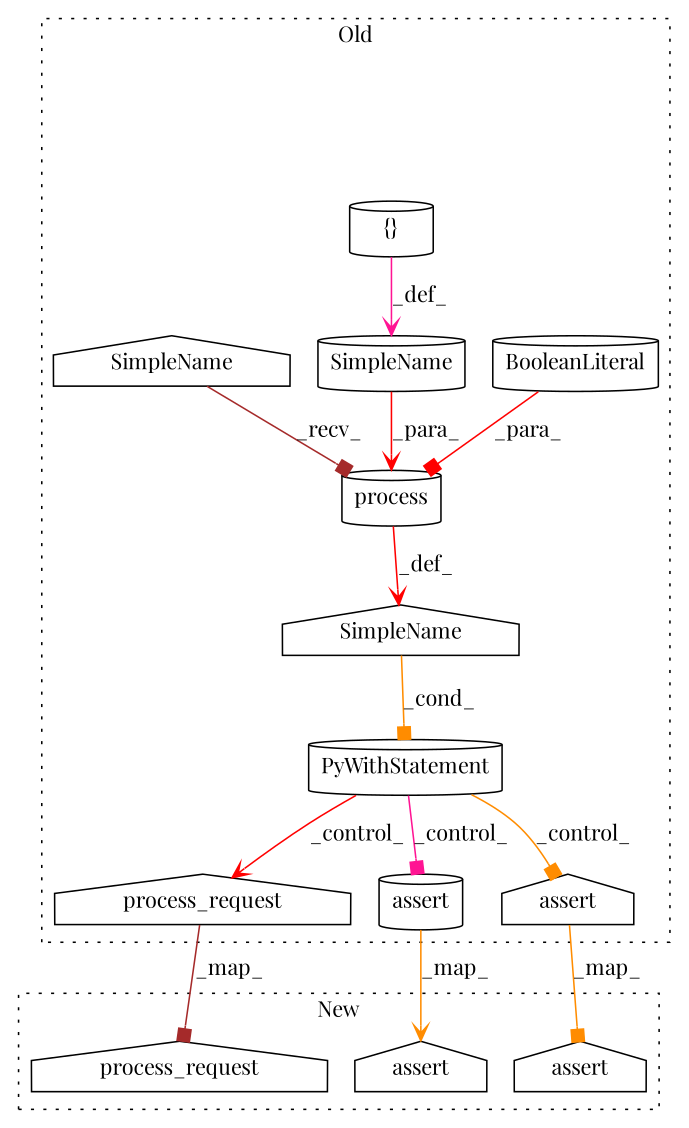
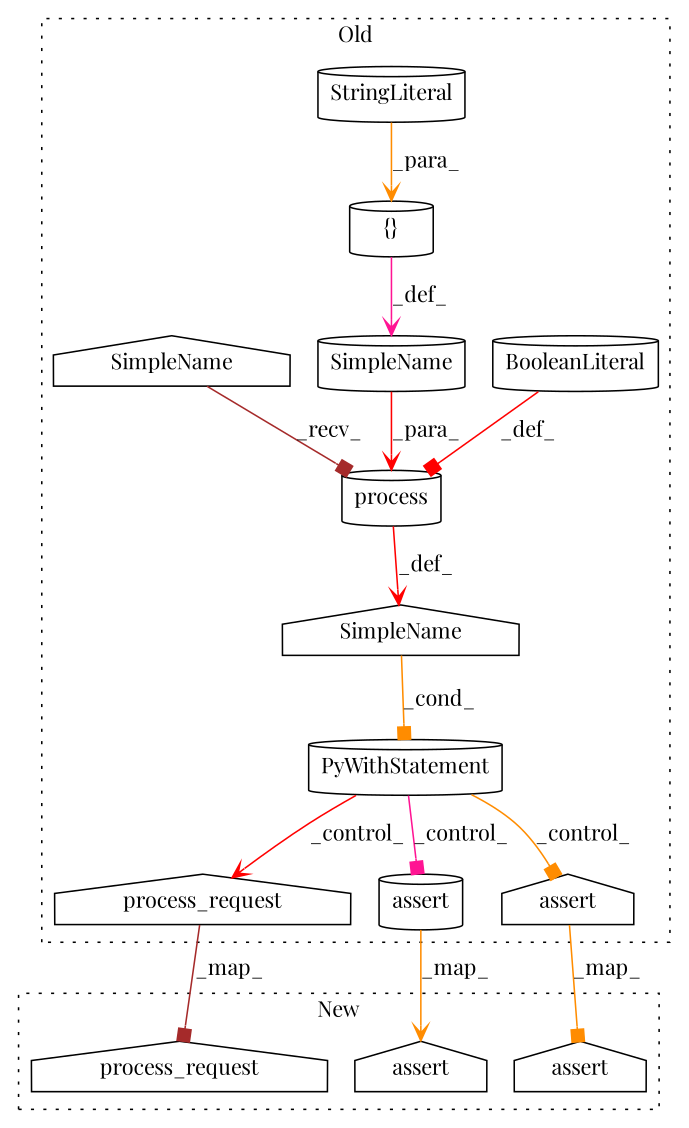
node "StringLiteral": added
edge "BooleanLiteral" -> "process": label "_para_" -> "_def_"
